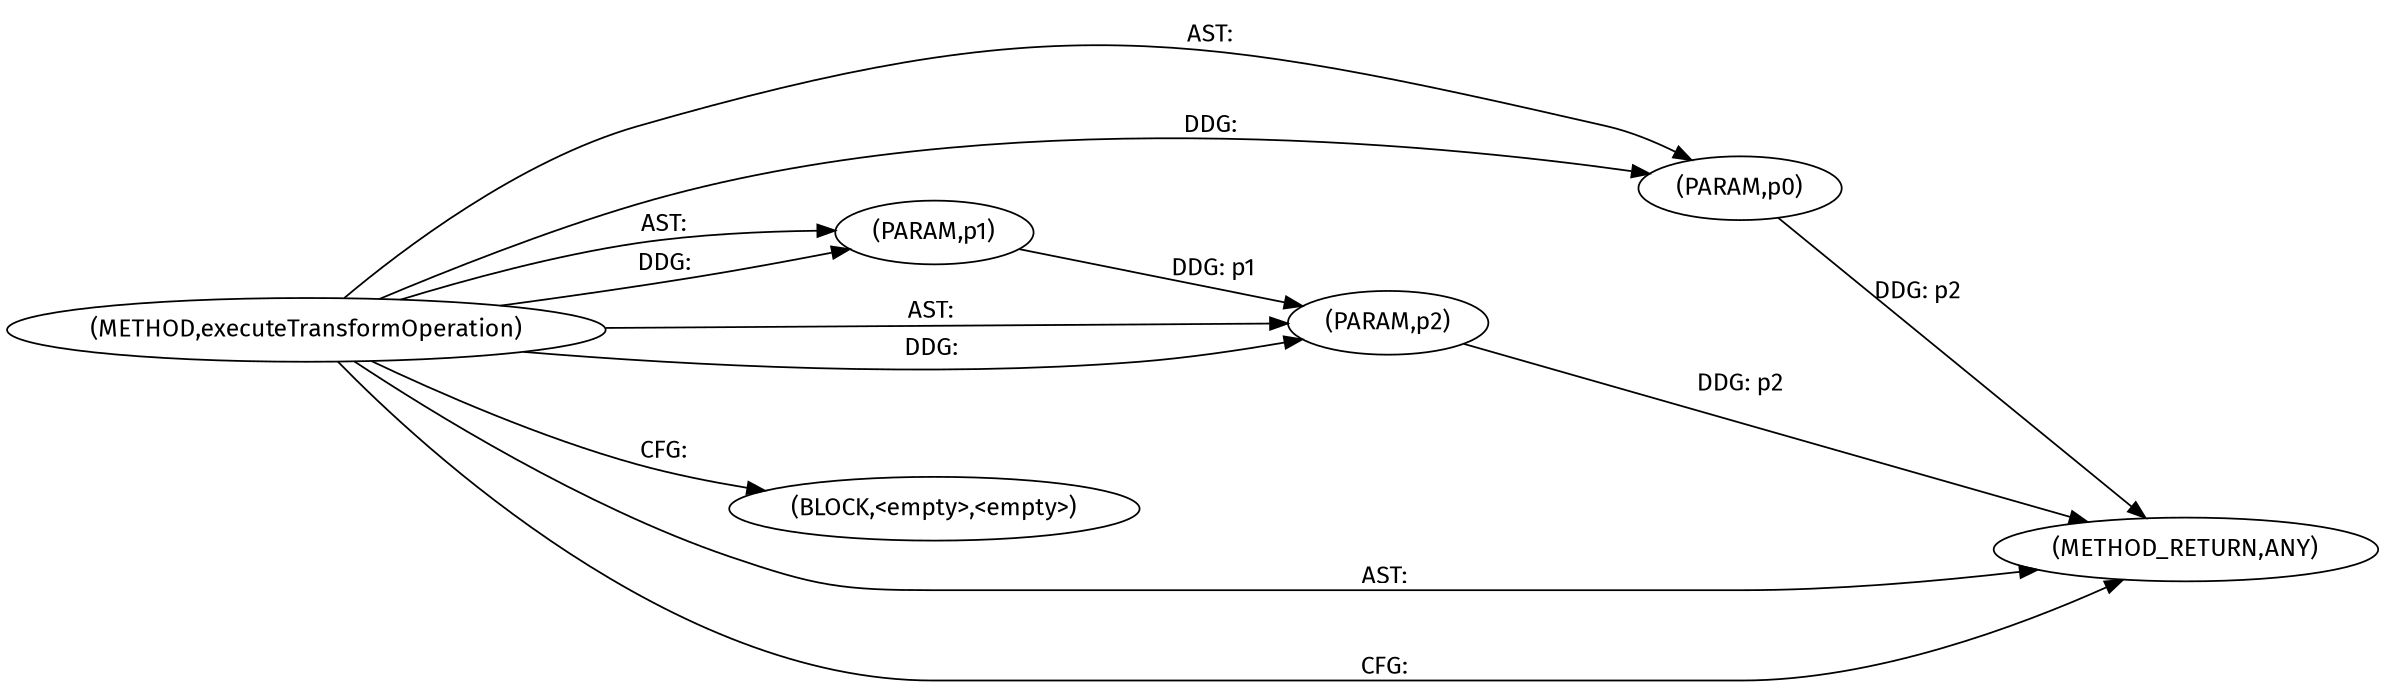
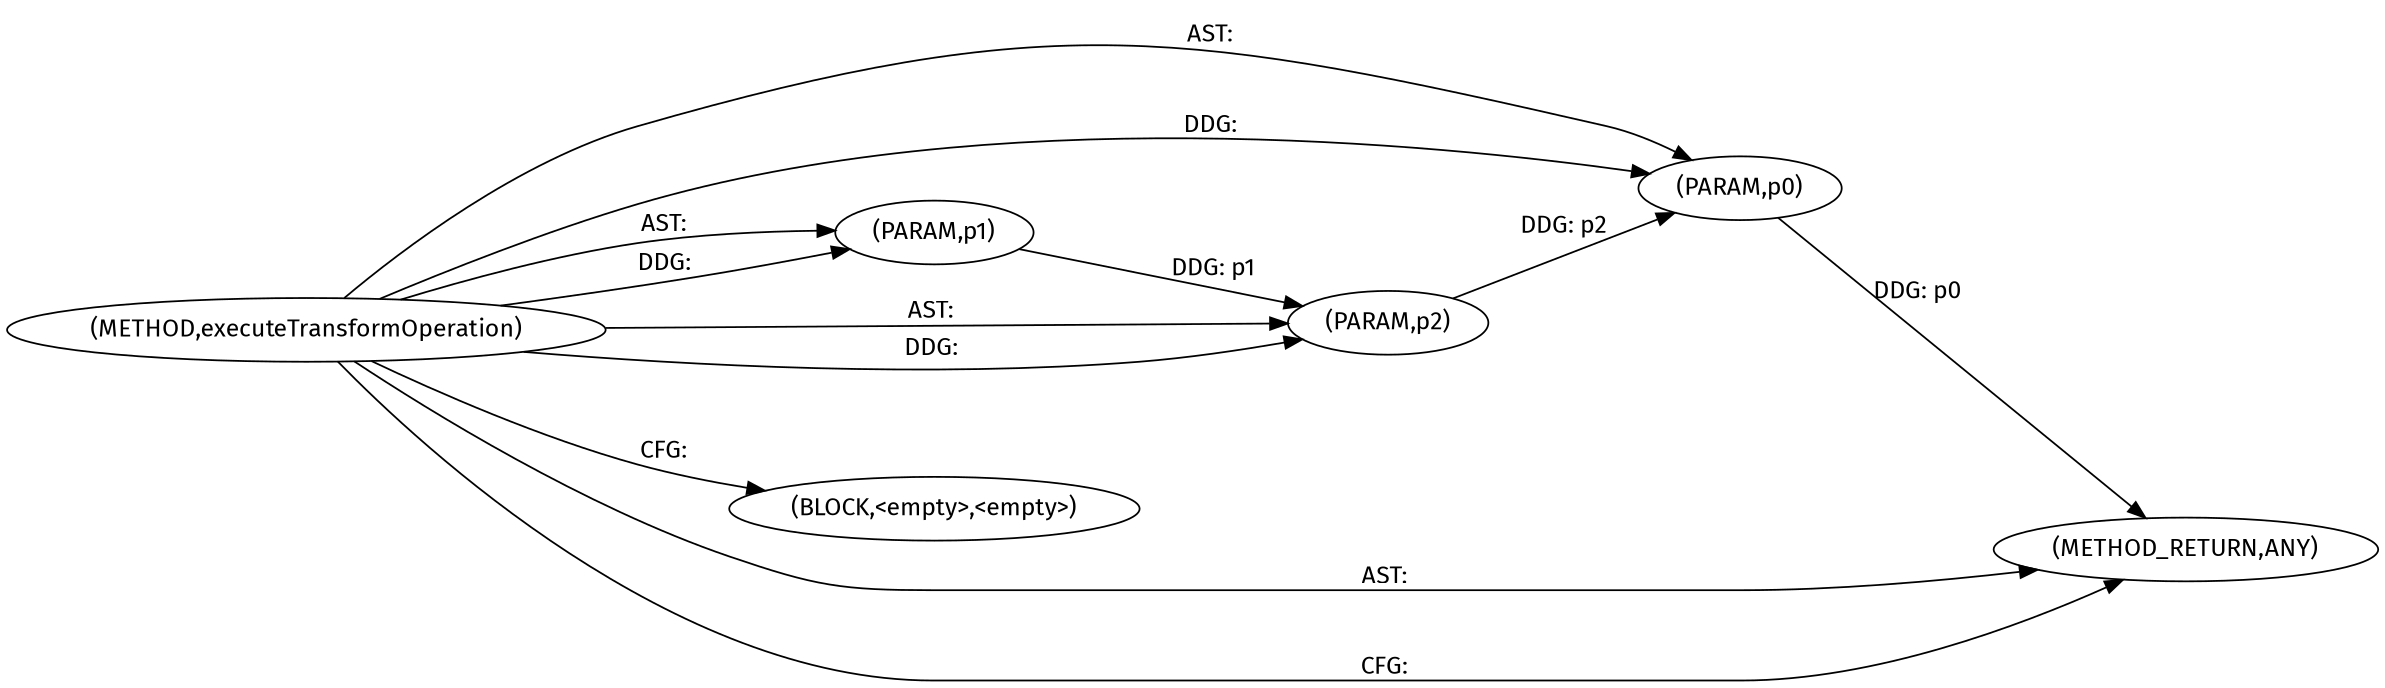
edge "(PARAM,p0)" -> "(METHOD_RETURN,ANY)": label "DDG: p2" -> "DDG: p0"
edge "(PARAM,p2)" -> "(METHOD_RETURN,ANY)": now "(PARAM,p2)" -> "(PARAM,p0)"
